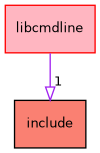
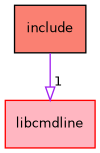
edge "libcmdline" -> "include": reversed
